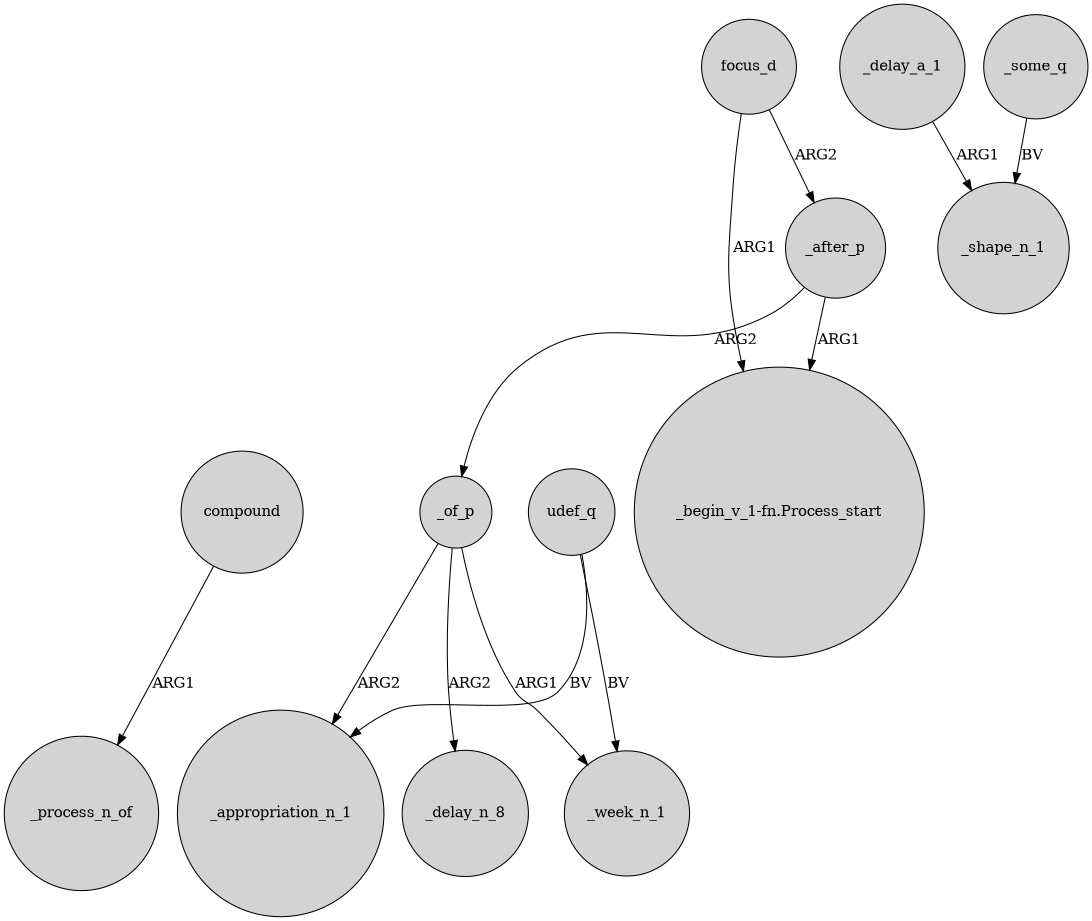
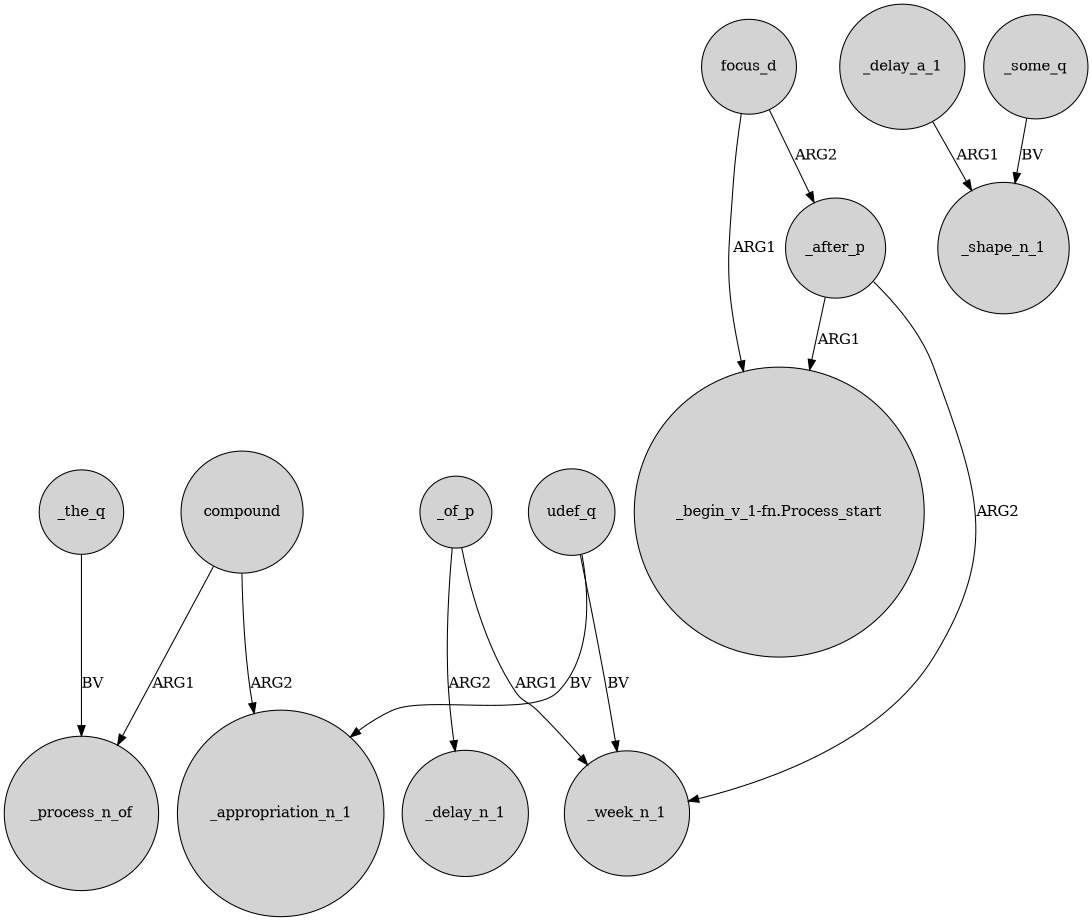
edge "_after_p" -> "_of_p": now "_after_p" -> "_week_n_1"
node "_the_q": added
edge "_of_p" -> "_appropriation_n_1": now "compound" -> "_appropriation_n_1"
node "_delay_n_8": label "_delay_n_8" -> "_delay_n_1"
